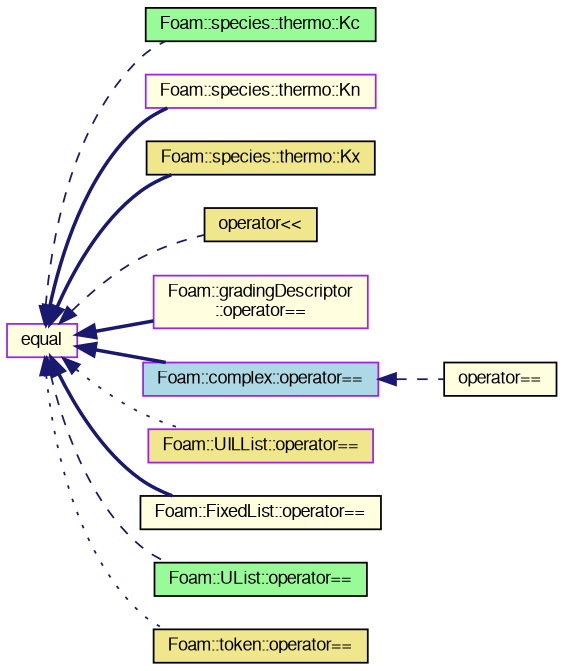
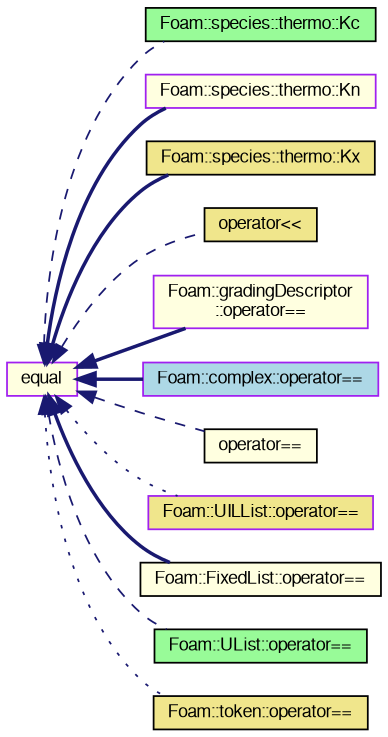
edge "operator==" -> "Foam::complex::operator==": now "operator==" -> "equal"
